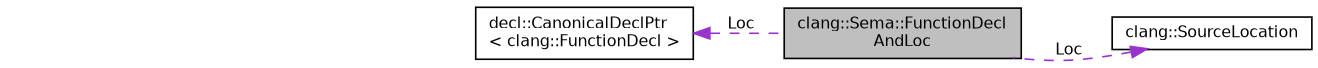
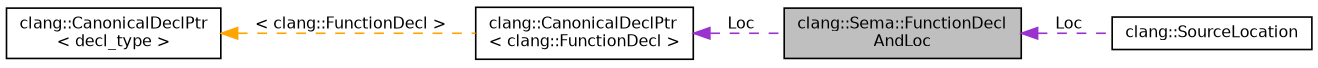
node "clang::CanonicalDeclPtr < decl_type >": added
node "decl::CanonicalDeclPtr < clang::FunctionDecl >": label "decl::CanonicalDeclPtr < clang::FunctionDecl >" -> "clang::CanonicalDeclPtr < clang::FunctionDecl >"
edge "clang::Sema::FunctionDecl AndLoc" -> "clang::SourceLocation": reversed
